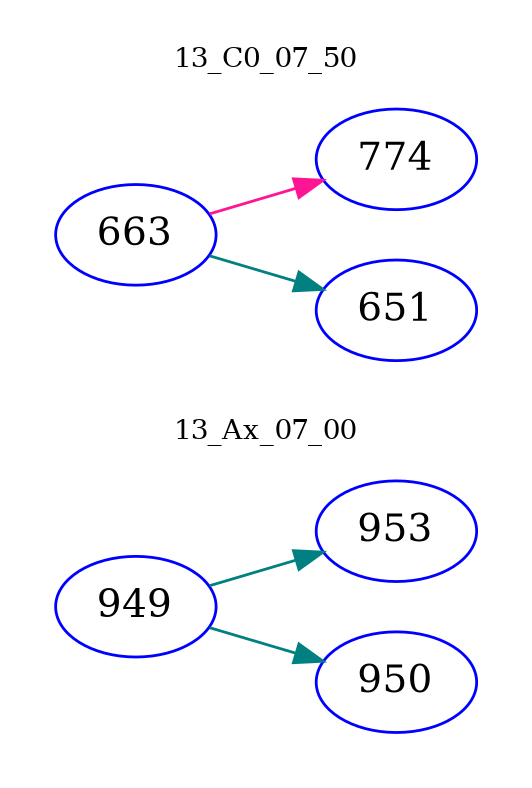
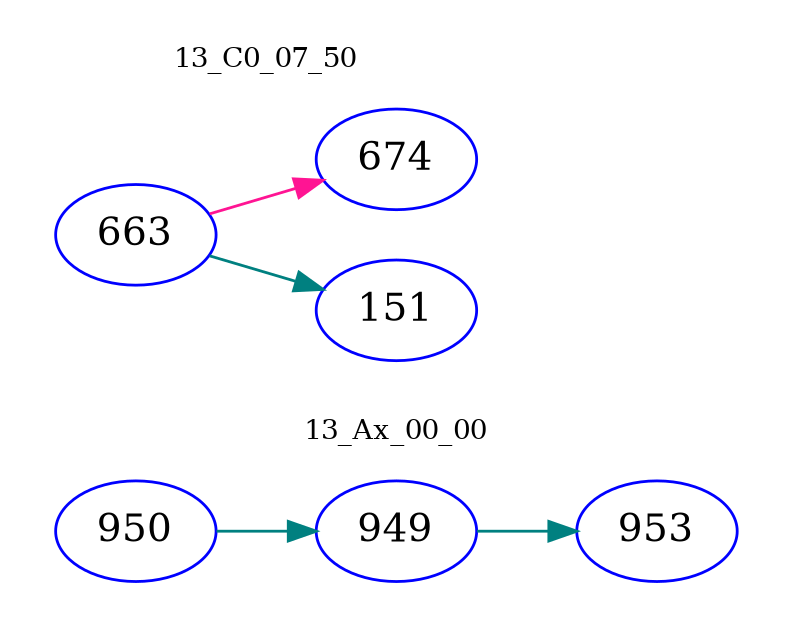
node "774": label "774" -> "674"
node "651": label "651" -> "151"
cluster "13_Ax_07_00": label "13_Ax_07_00" -> "13_Ax_00_00"
edge "949" -> "950": reversed
